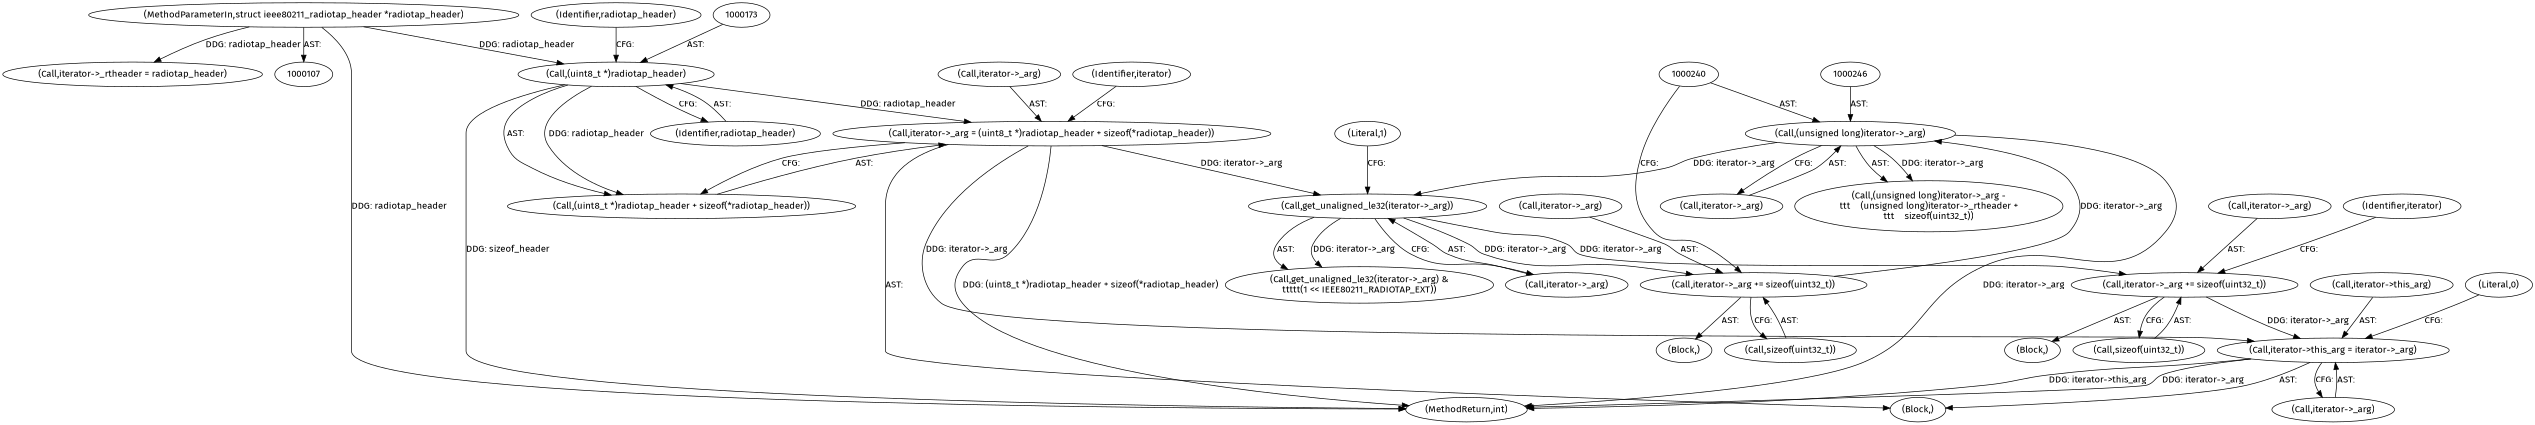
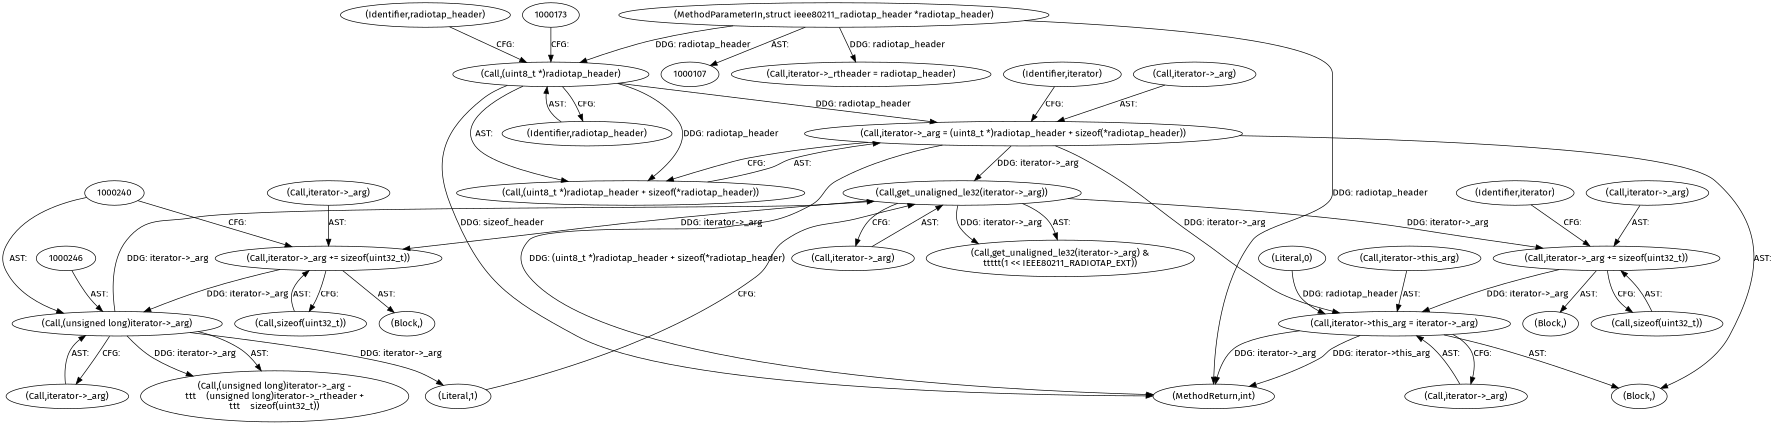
edge "1000173" -> "(Call,(uint8_t *)radiotap_header)": label "AST: " -> "CFG: "
edge "(Call,(unsigned long)iterator->_arg)" -> "(MethodReturn,int)": now "(Call,(unsigned long)iterator->_arg)" -> "(Literal,1)"
edge "(Literal,0)" -> "(Call,iterator->this_arg = iterator->_arg)": label "CFG: " -> "DDG: radiotap_header"
